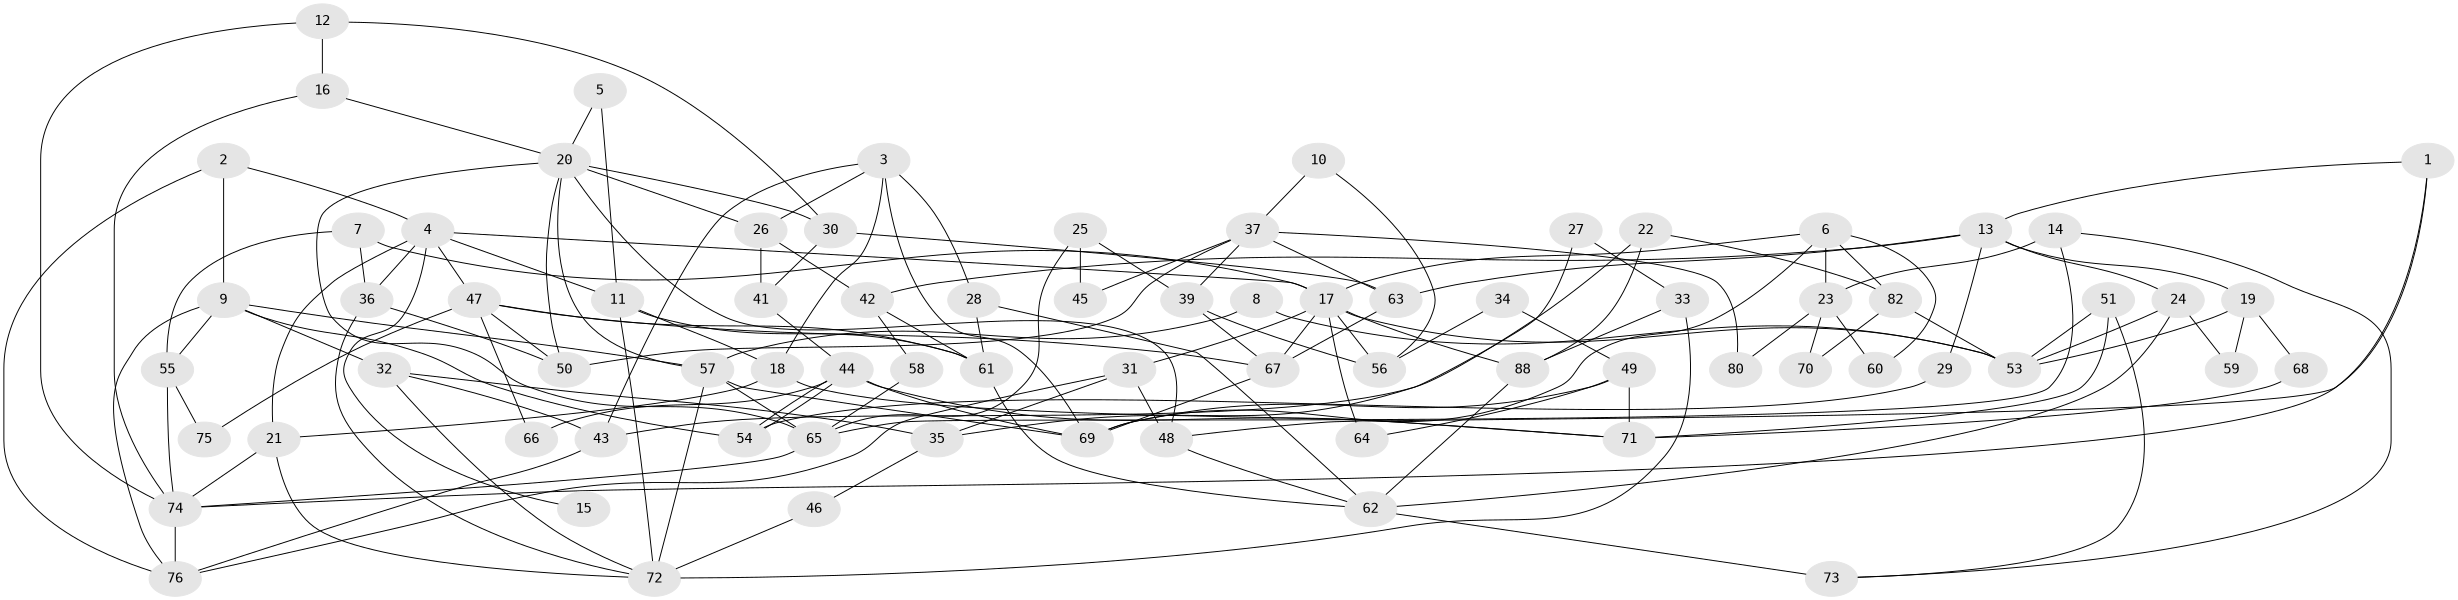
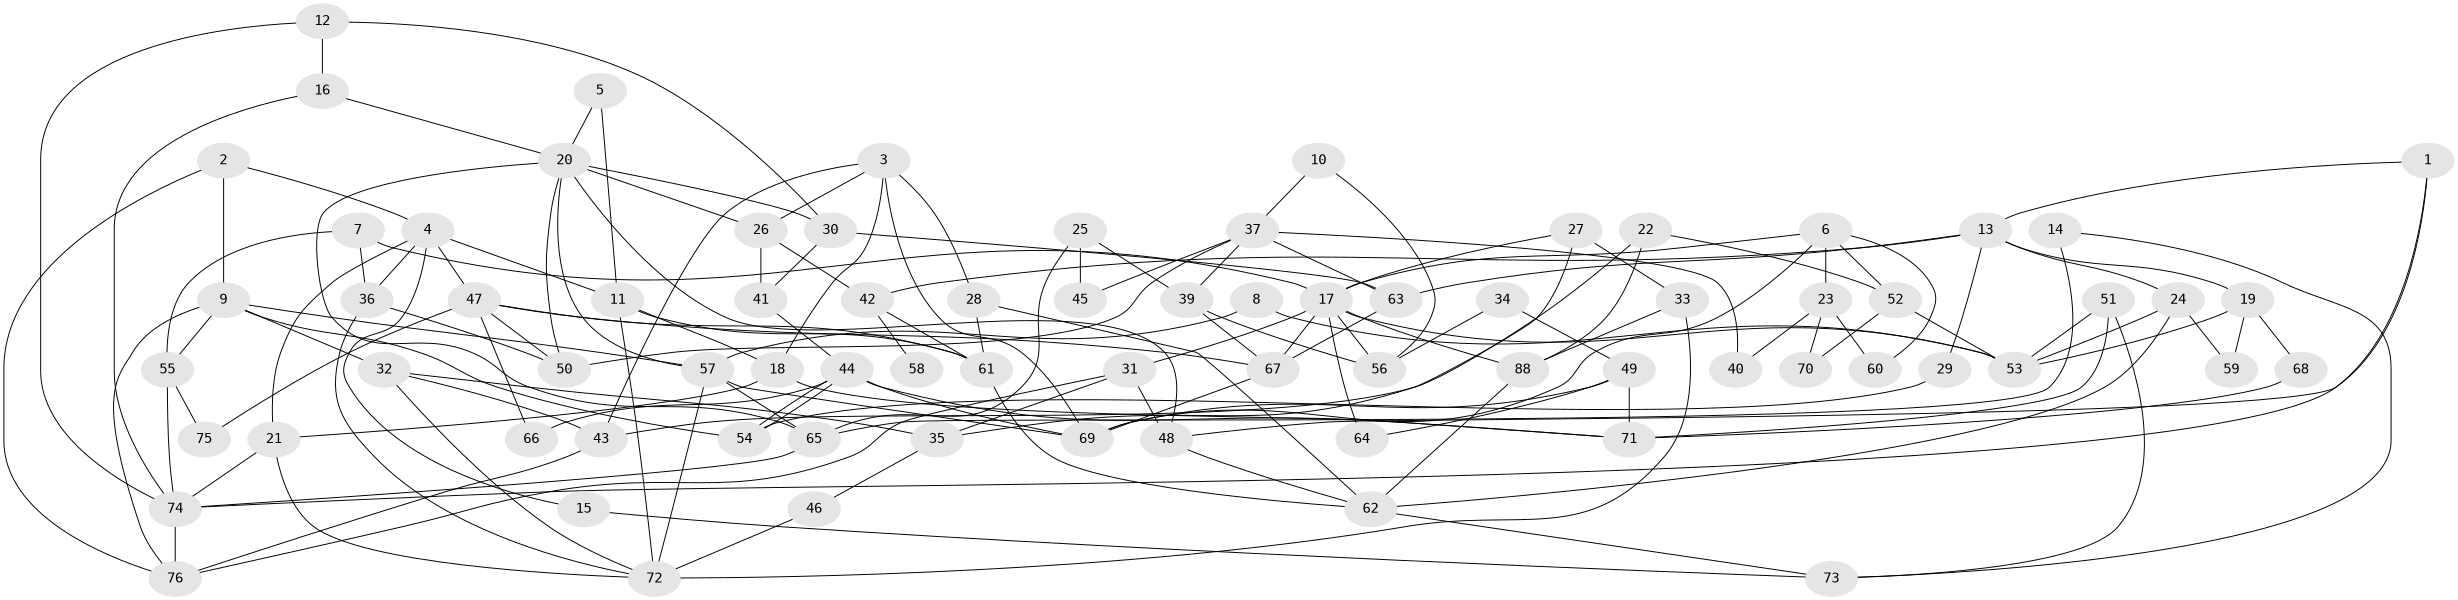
edge "4" -- "17": now "27" -- "17"
edge "14" -- "23": removed
node "82": label "82" -> "52"
node "80": label "80" -> "40"
edge "58" -- "65": removed
edge "15" -- "73": added
